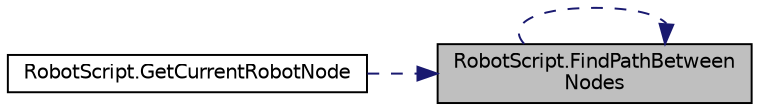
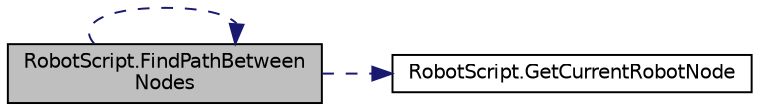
edge "RobotScript.GetCurrentRobotNode" -> "RobotScript.FindPathBetween Nodes": reversed
